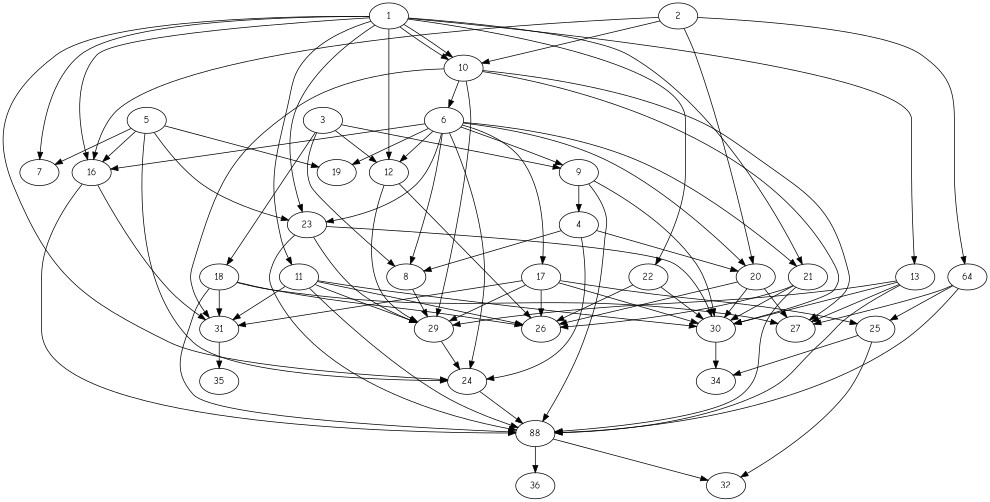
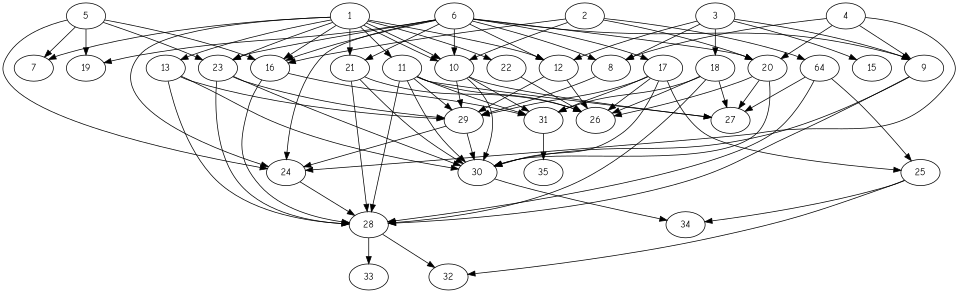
node "15": added
edge "10" -> "6": reversed
edge "9" -> "4": reversed
edge "22" -> "30": now "29" -> "30"
edge "13" -> "27": now "11" -> "27"
node "88": label "88" -> "28"
node "36": label "36" -> "33"
